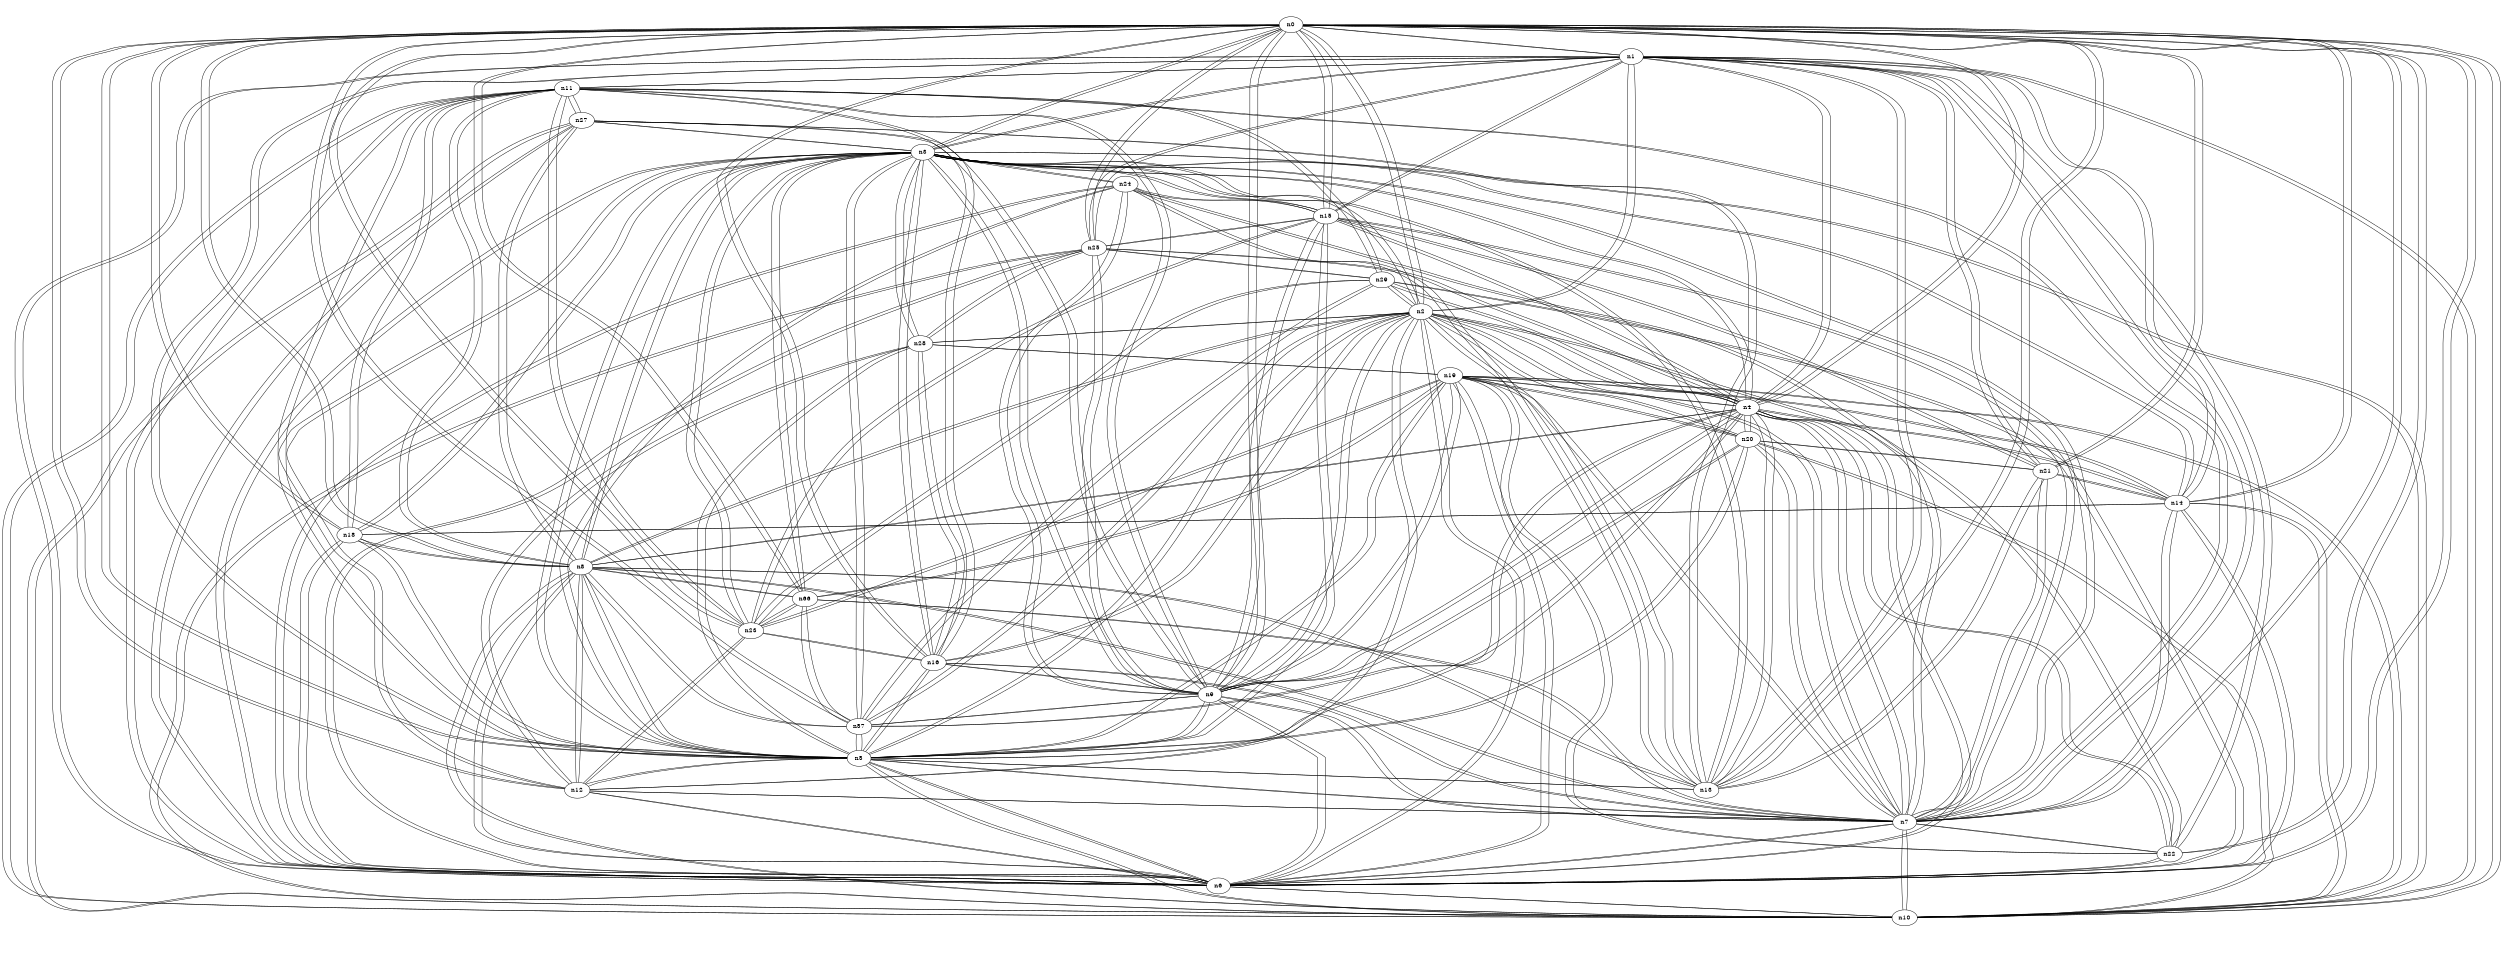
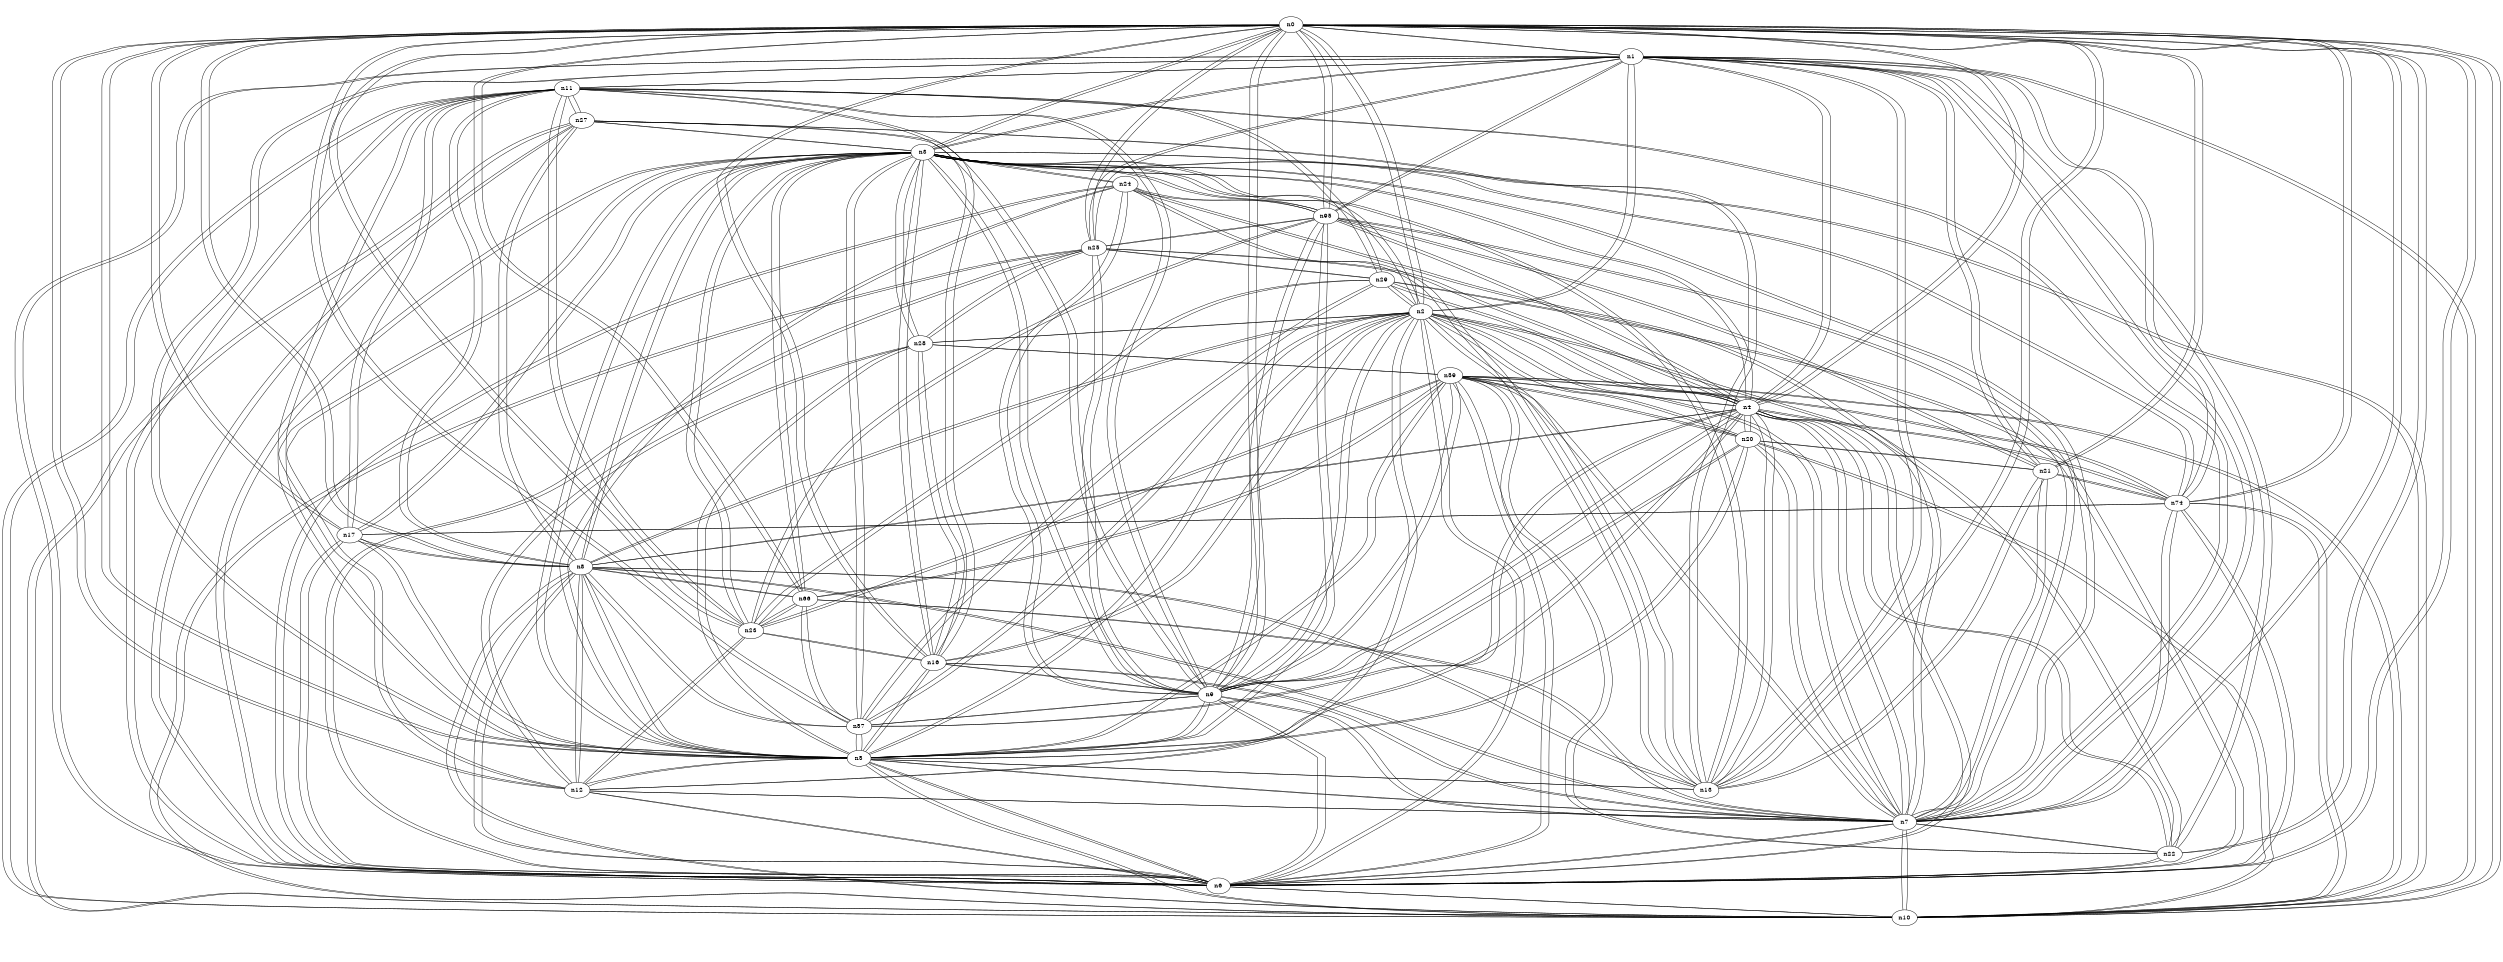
node "n15": label "n15" -> "n95"
node "n19": label "n19" -> "n59"
node "n14": label "n14" -> "n74"
node "n18": label "n18" -> "n17"
